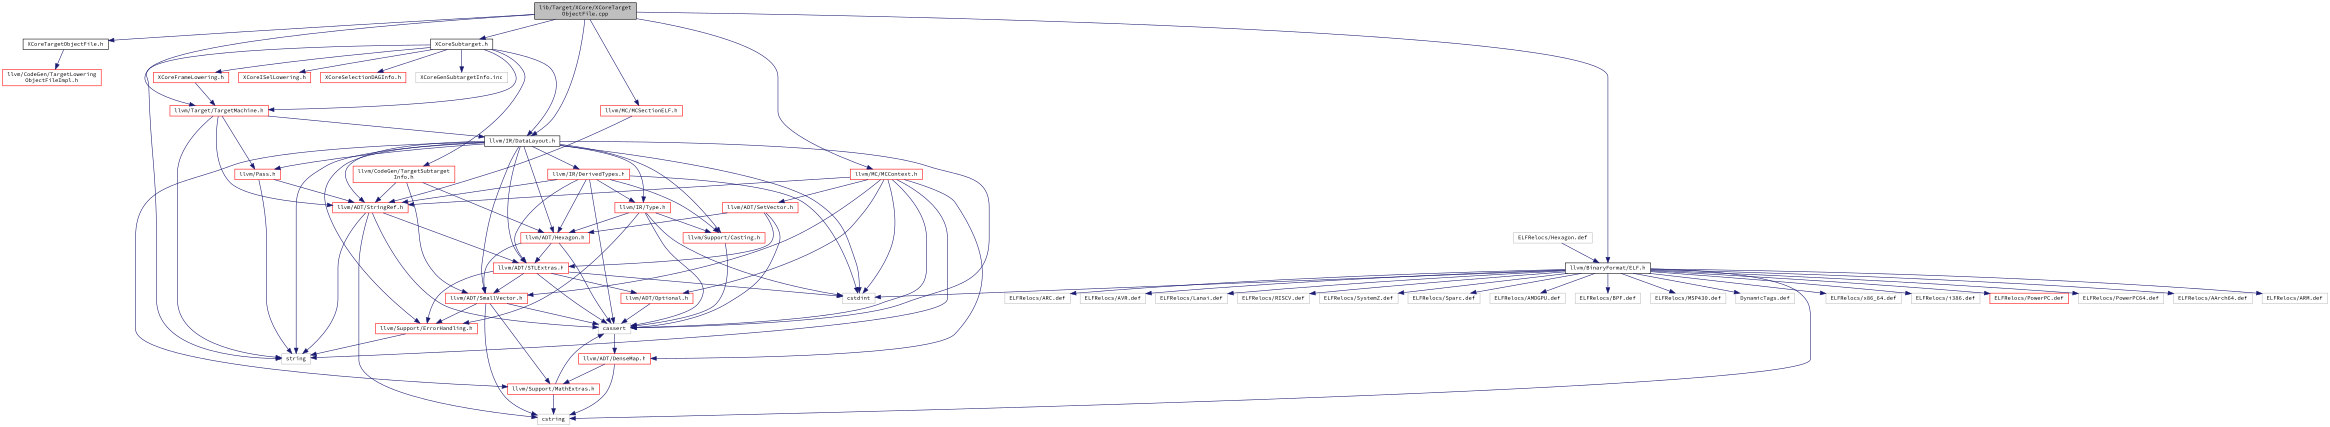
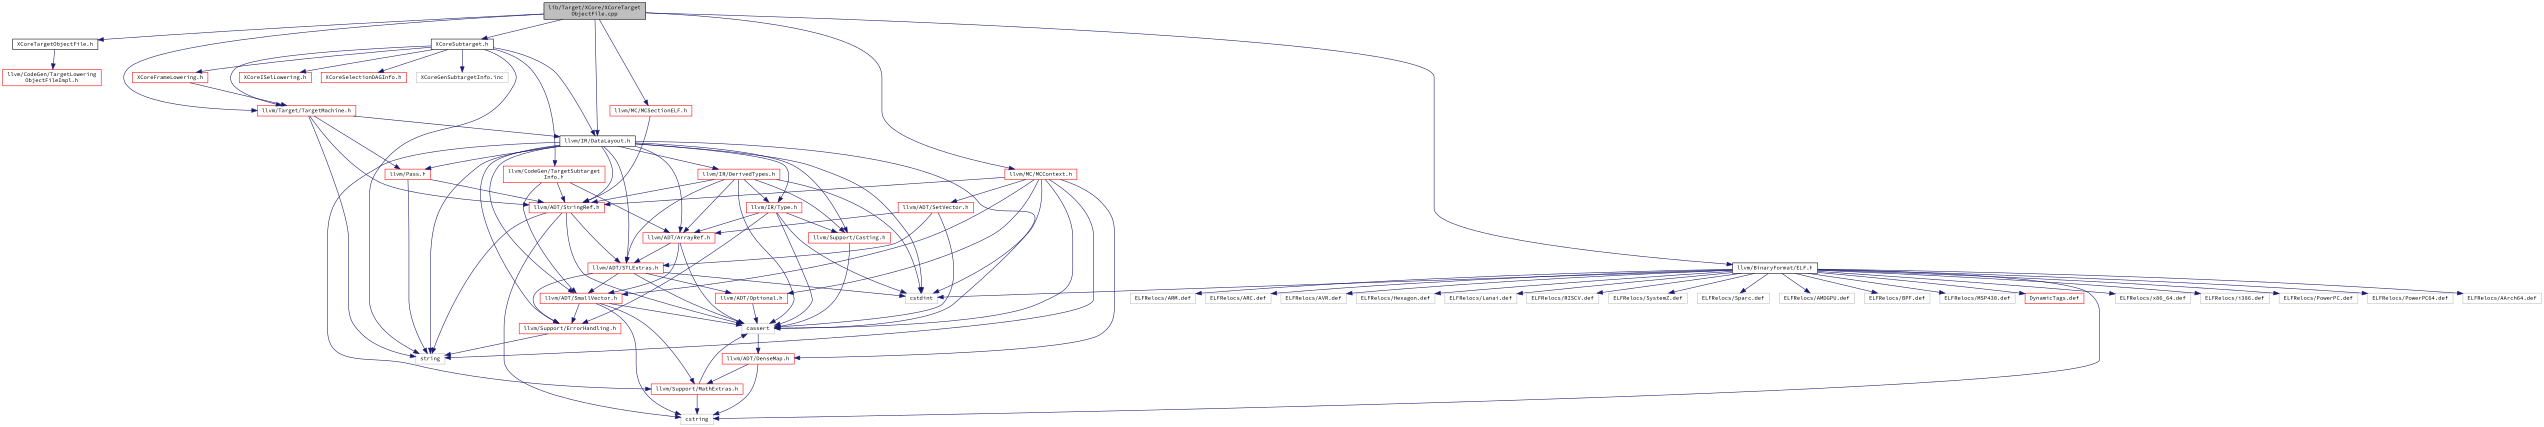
node "llvm/ADT/Hexagon.h": label "llvm/ADT/Hexagon.h" -> "llvm/ADT/ArrayRef.h"
edge "ELFRelocs/Hexagon.def" -> "llvm/BinaryFormat/ELF.h": reversed
node "DynamicTags.def": color grey75 -> red
node "ELFRelocs/PowerPC.def": color red -> grey75
